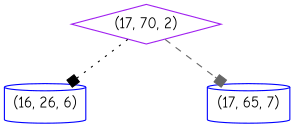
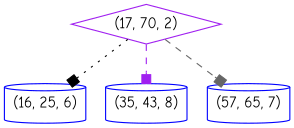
node "(16, 26, 6)": label "(16, 26, 6)" -> "(16, 25, 6)"
node "(35, 43, 8)": added
node "(17, 65, 7)": label "(17, 65, 7)" -> "(57, 65, 7)"
